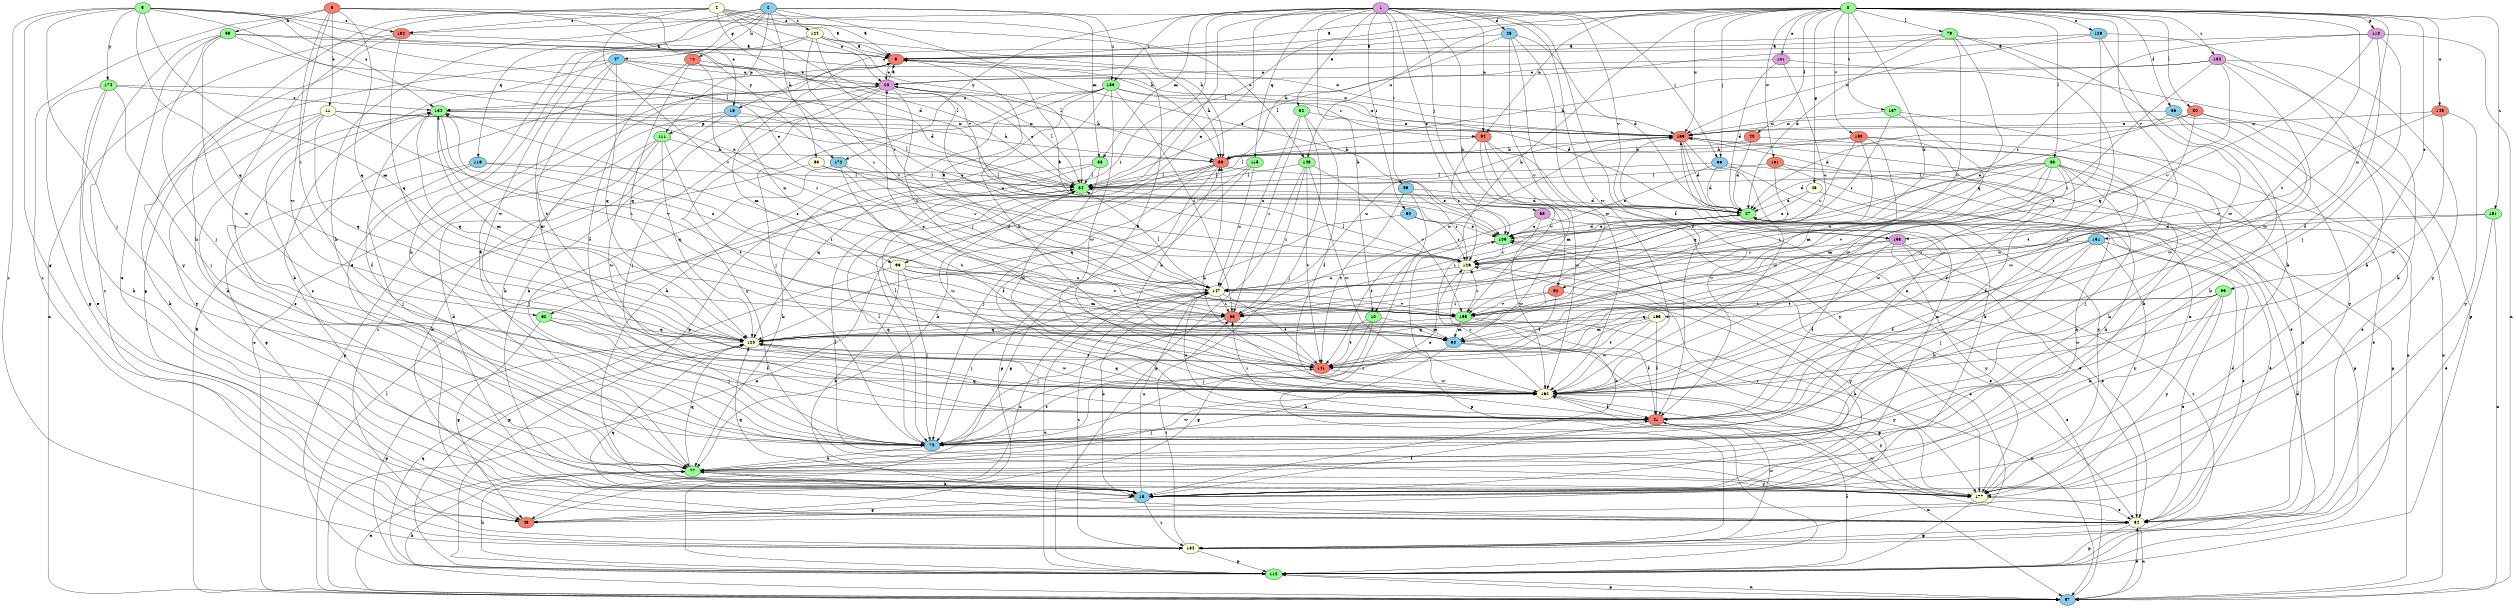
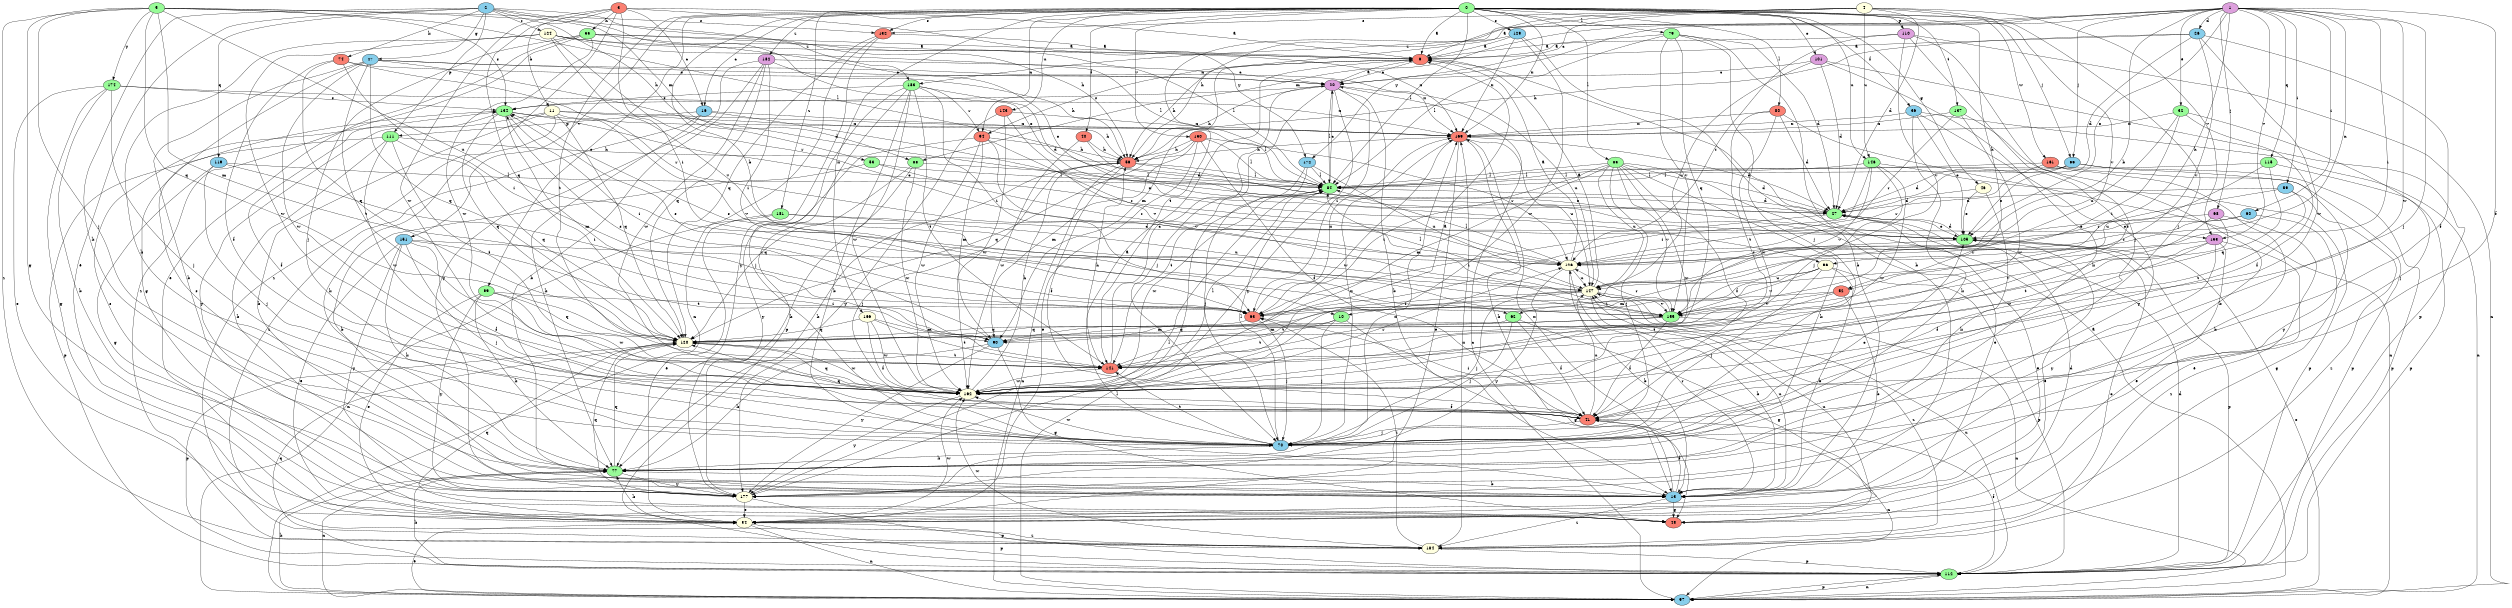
node "53": fillcolor lightyellow -> palegreen
edge "4" -> "77": now "101" -> "77"
edge "146" -> "141": label "t" -> "j"
